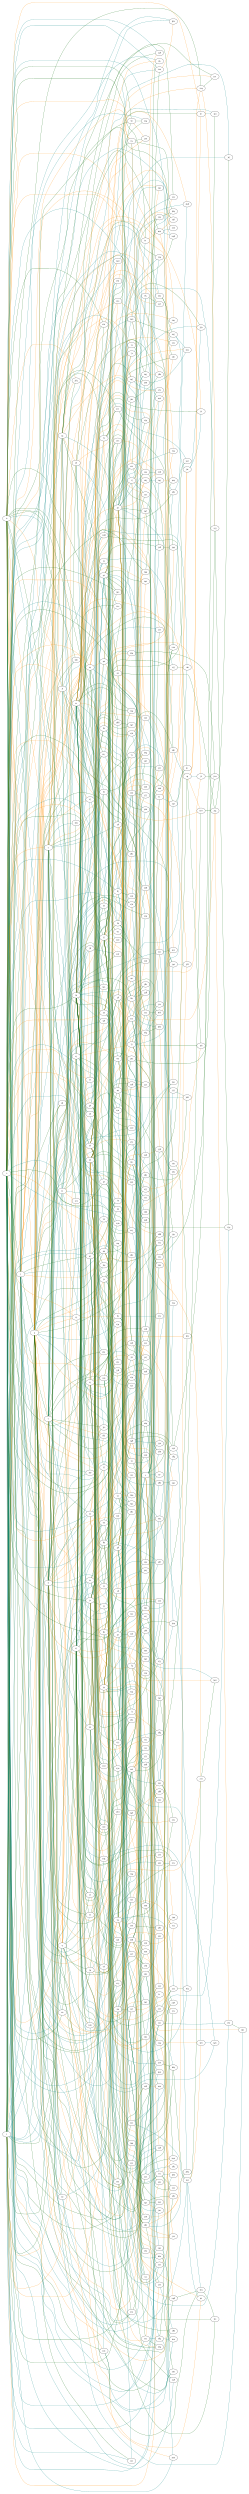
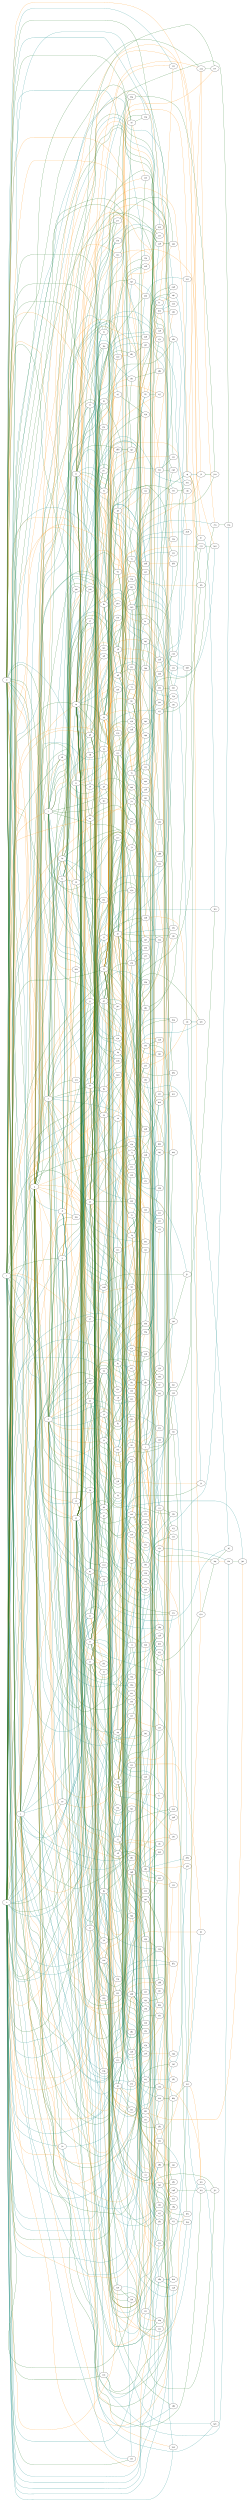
node "315": added
node "348": added
